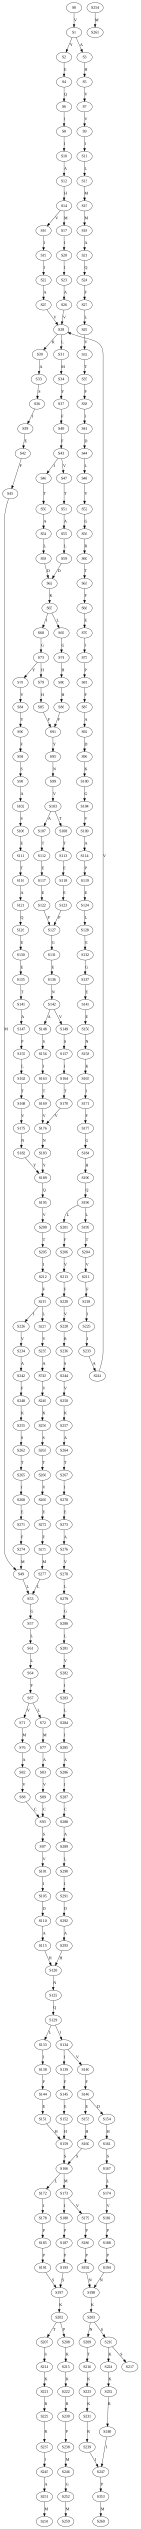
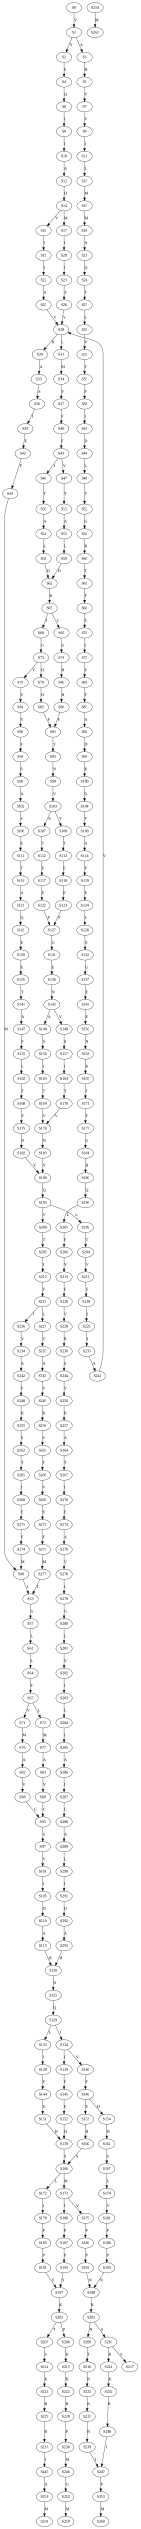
edge "S196" -> "S199": now "S195" -> "S199"
